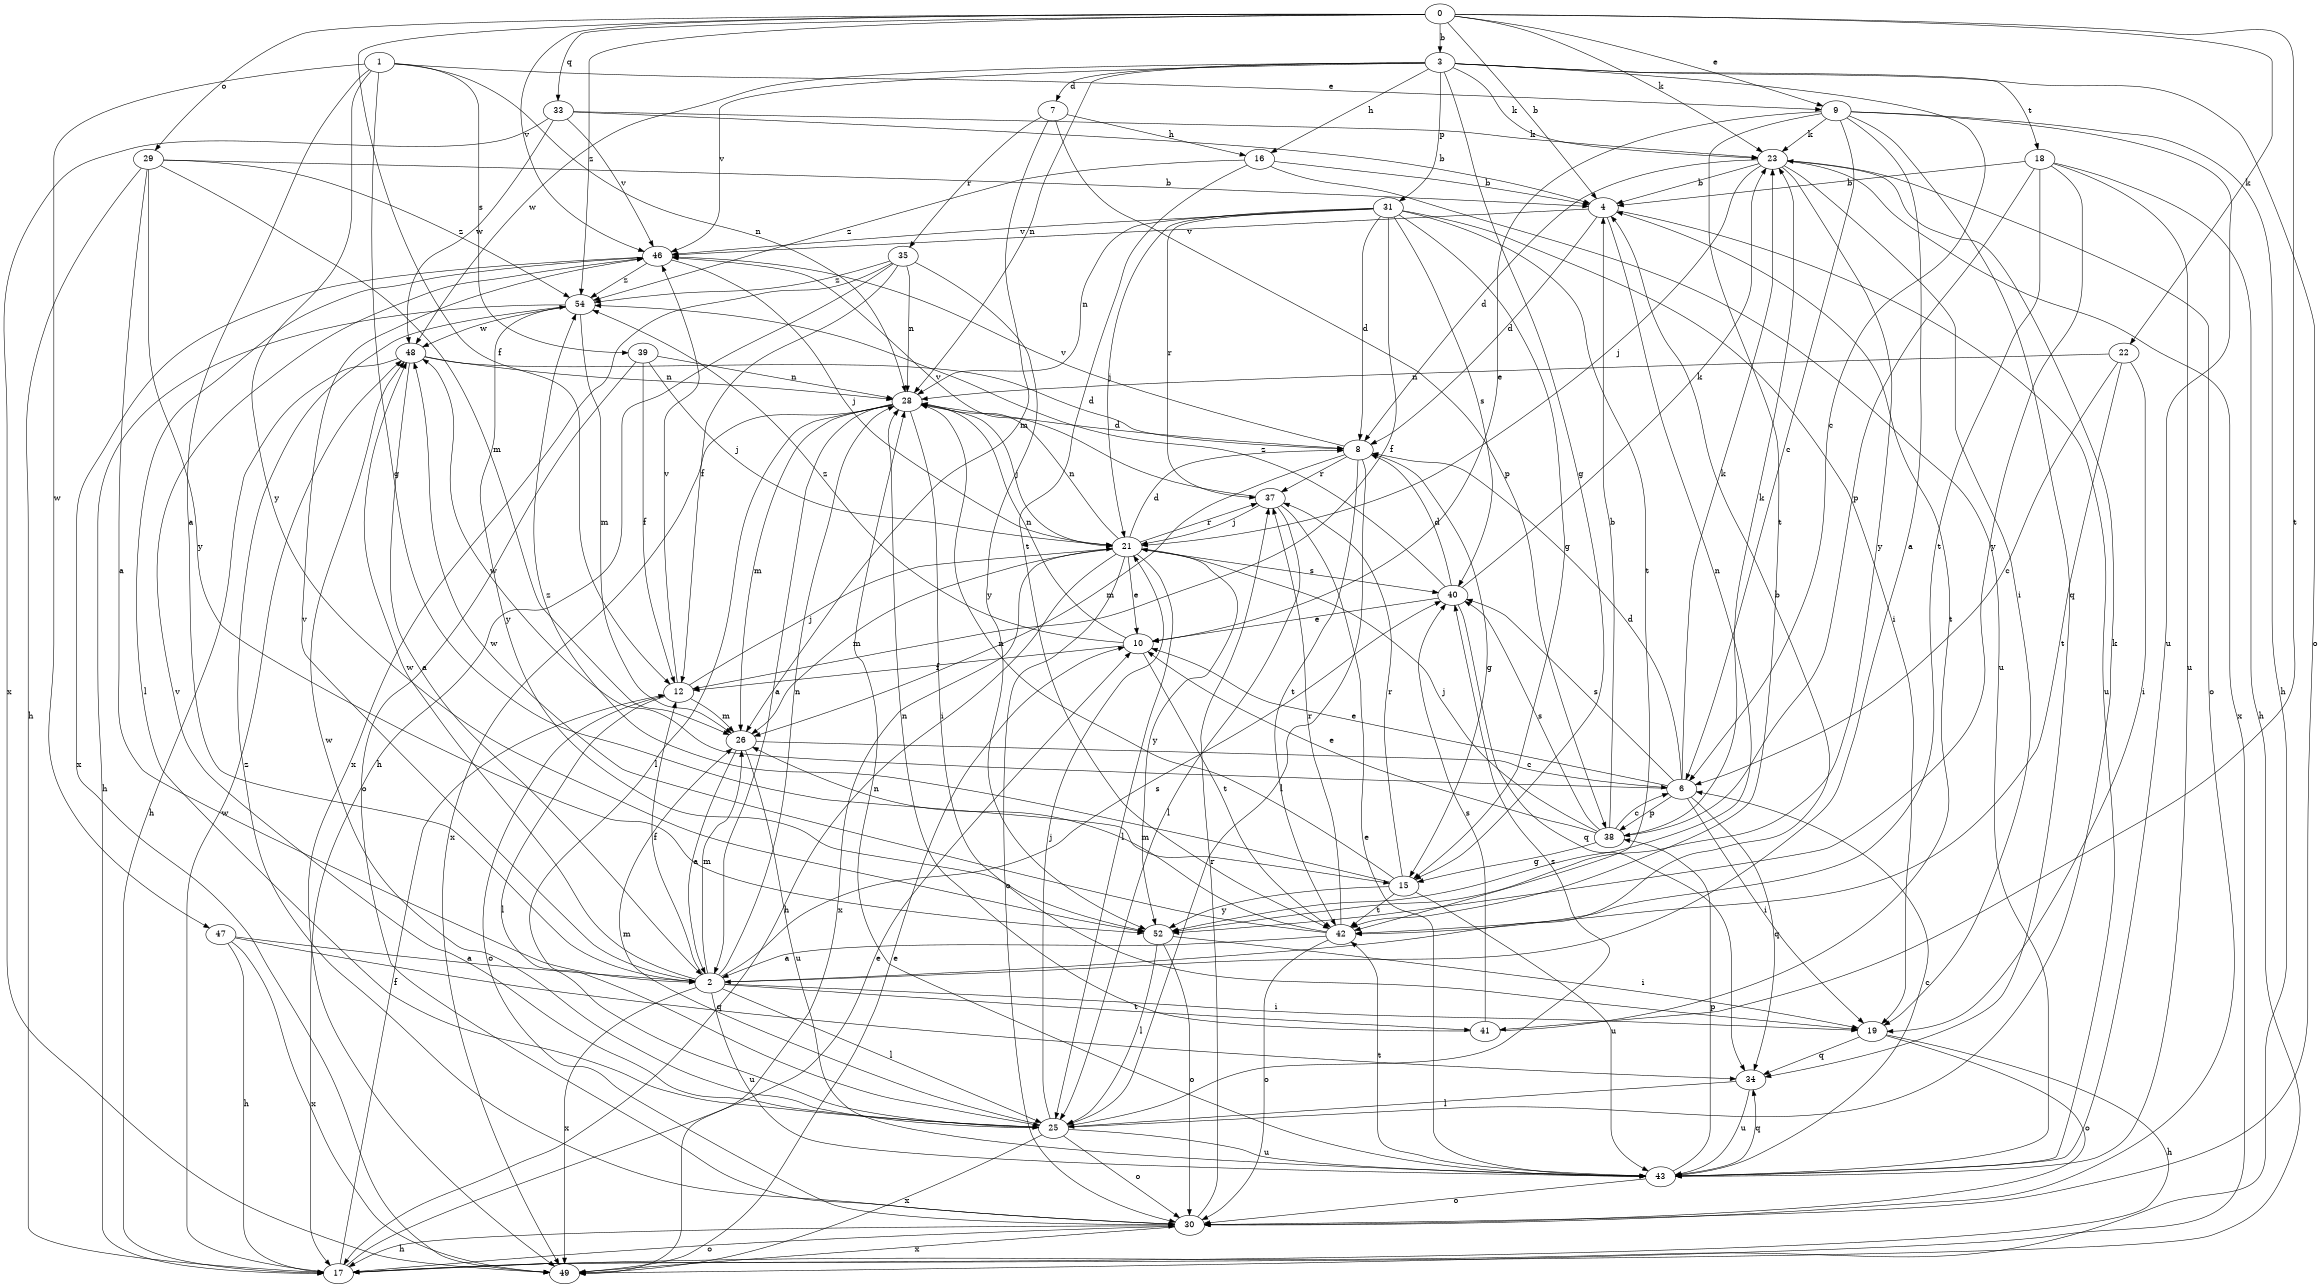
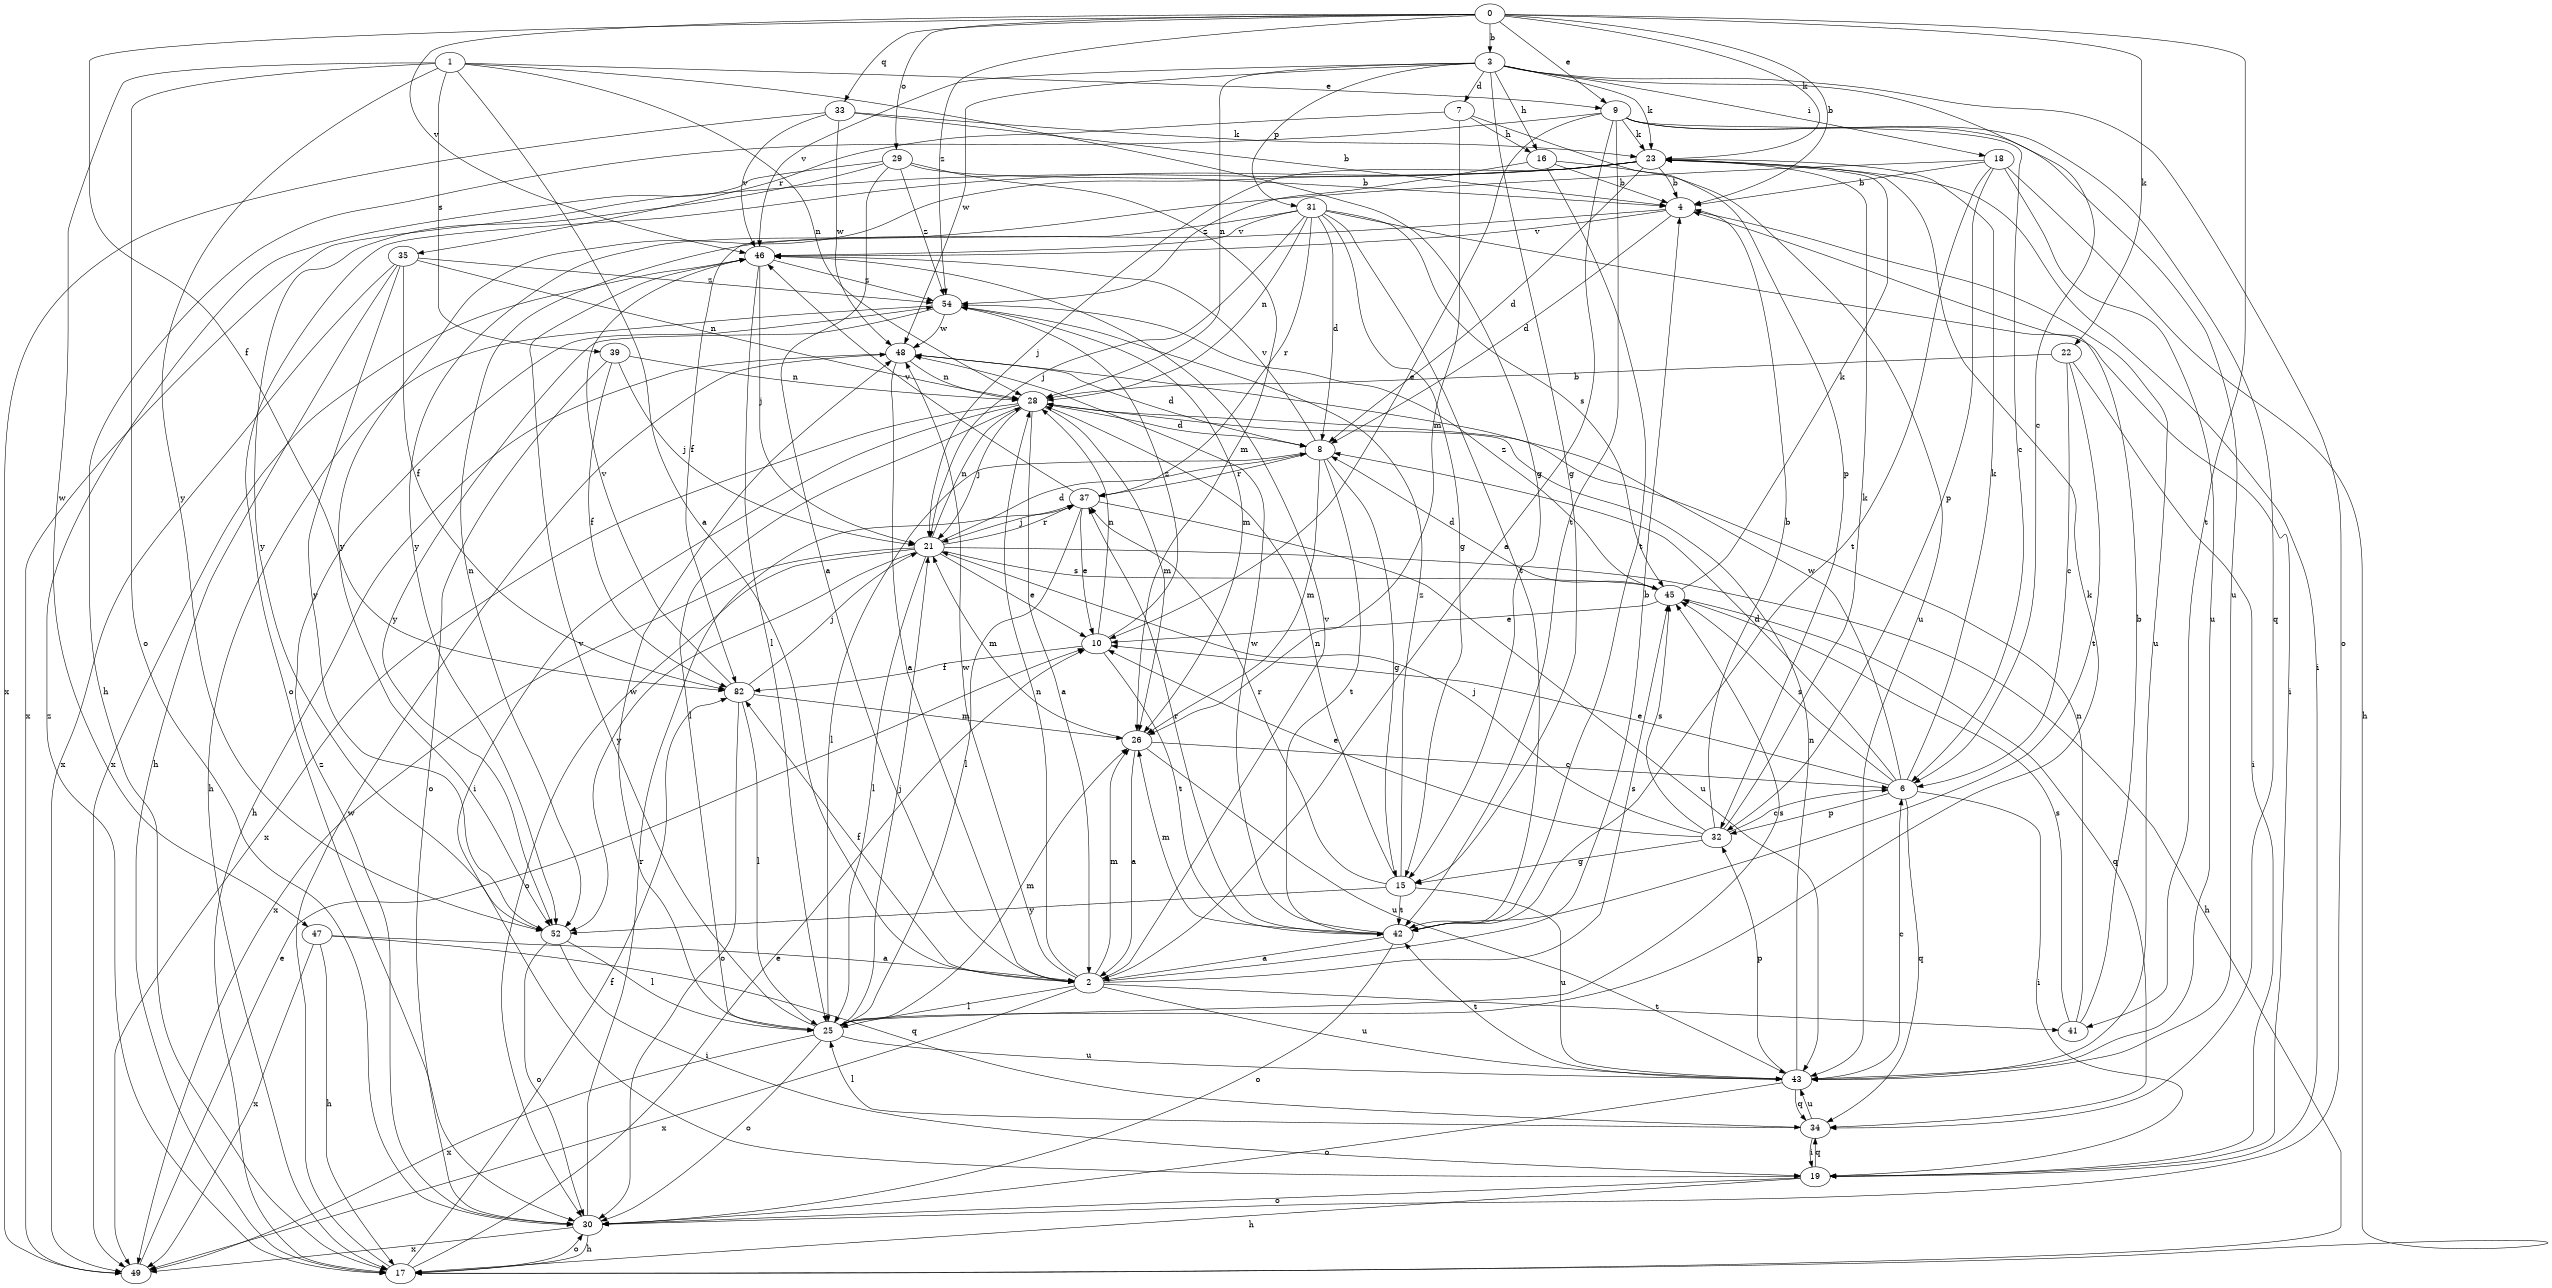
edge "3" -> "18": label "t" -> "i"
edge "22" -> "28": label "n" -> "b"
edge "37" -> "10": added, label "e"
node "40": label "40" -> "45"
edge "21" -> "26": reversed
edge "1" -> "30": added, label "o"
edge "41" -> "4": label "t" -> "b"
node "12": label "12" -> "82"
edge "29" -> "17": label "h" -> "z"
edge "37" -> "43": label "e" -> "u"
node "38": label "38" -> "32"
edge "2" -> "19": now "34" -> "19"
